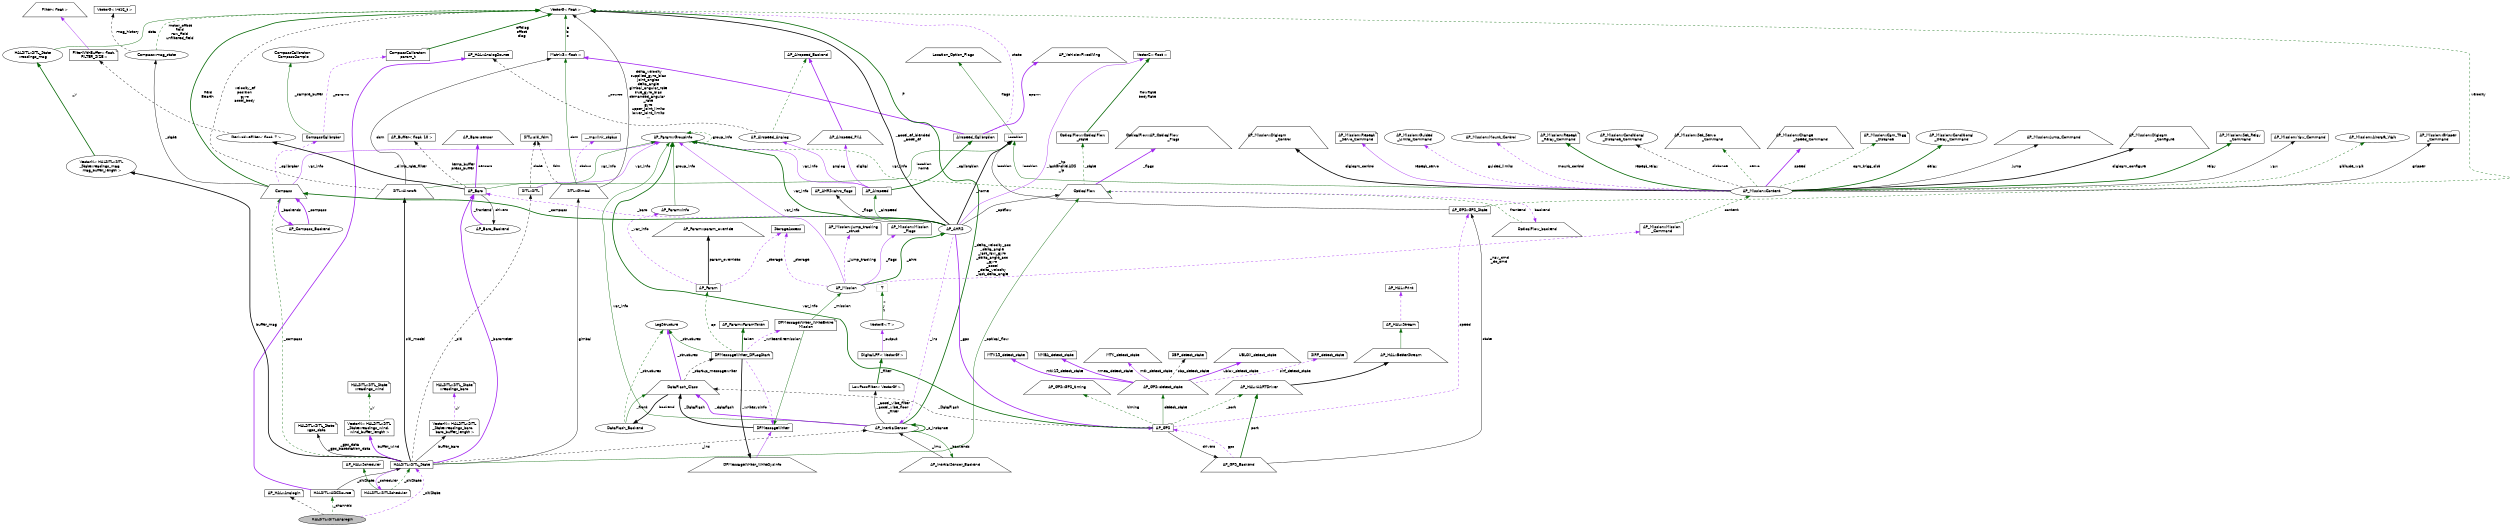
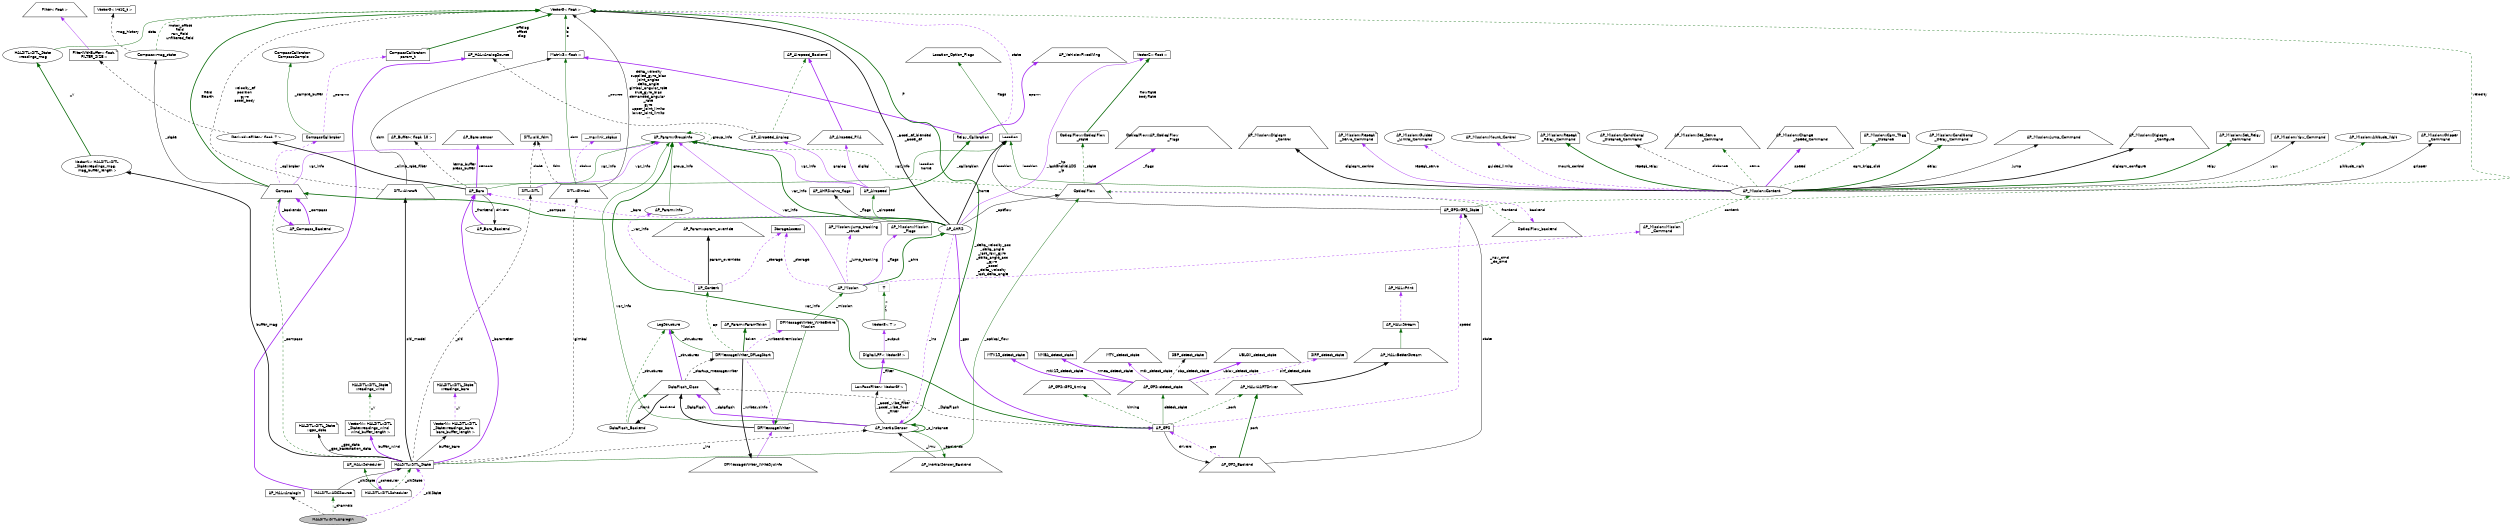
node "Airspeed_Calibration": label "Airspeed_Calibration" -> "Relay_Calibration"
node "AP_Mission::Aircraft_Wait": label "AP_Mission::Aircraft_Wait" -> "AP_Mission::Altitude_Wait"
node "AP_Param": label "AP_Param" -> "AP_Content"
edge "LowPassFilter< Vector3f >" -> "DigitalLPF< Vector3f >": color darkgreen -> purple
edge "HALSITL::SITL_State" -> "SITL::Gimbal": style solid -> dashed
